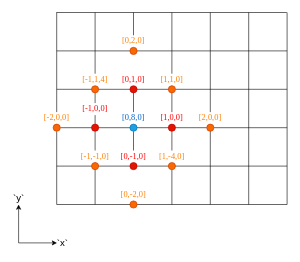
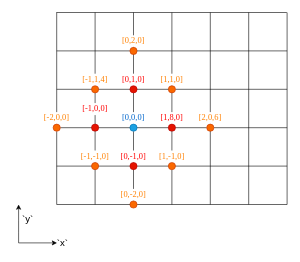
edge "[0,2,0]" -- "[0,1,0]": added
node "[0,8,0]": label "[0,8,0]" -> "[0,0,0]"
node "[1,0,0]": label "[1,0,0]" -> "[1,8,0]"
node "[2,0,0]": label "[2,0,0]" -> "[2,0,6]"
node "[1,-4,0]": label "[1,-4,0]" -> "[1,-1,0]"
edge "[0,-1,0]" -- "[0,-2,0]": added
node "`y`": moved (19, 197) -> (28, 218)
